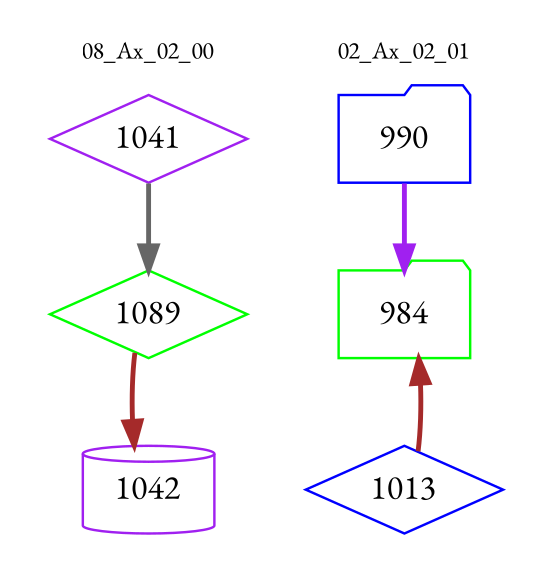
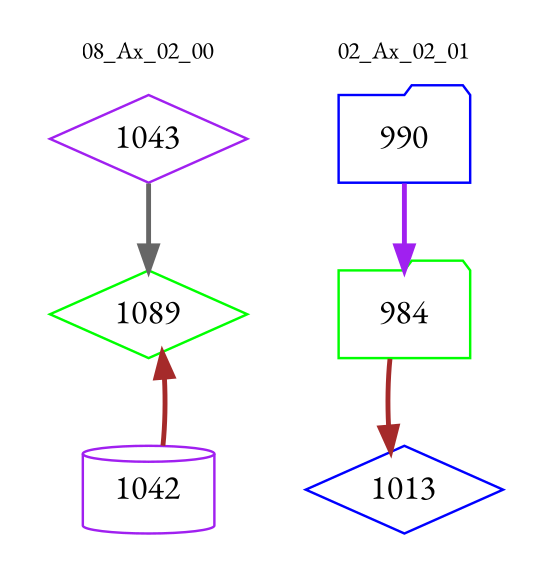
node "1041": label "1041" -> "1043"
edge "1089" -> "1042": reversed
edge "1013" -> "984": reversed
